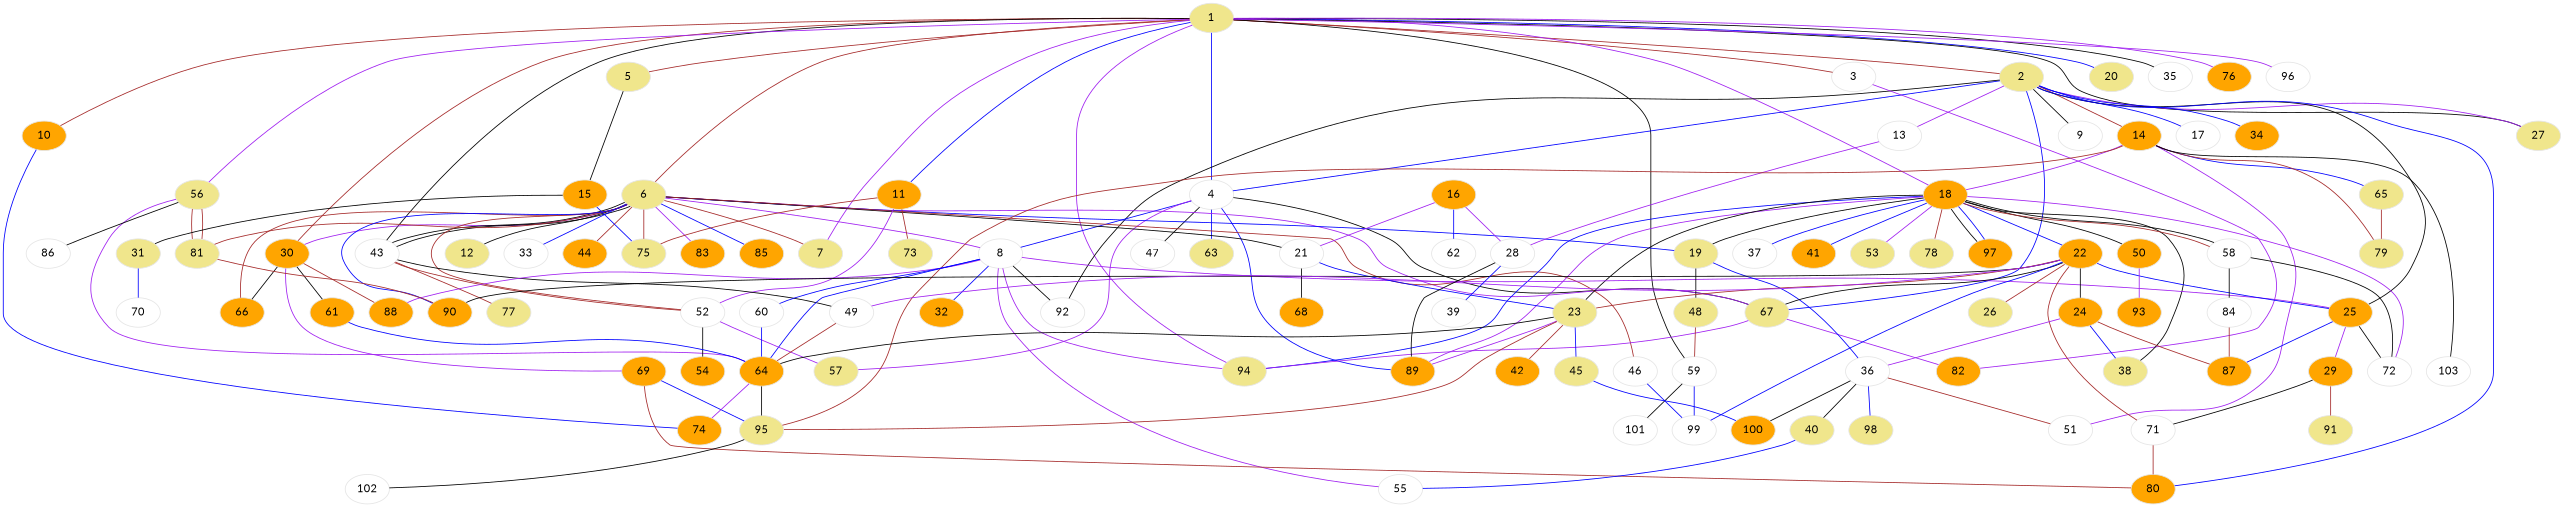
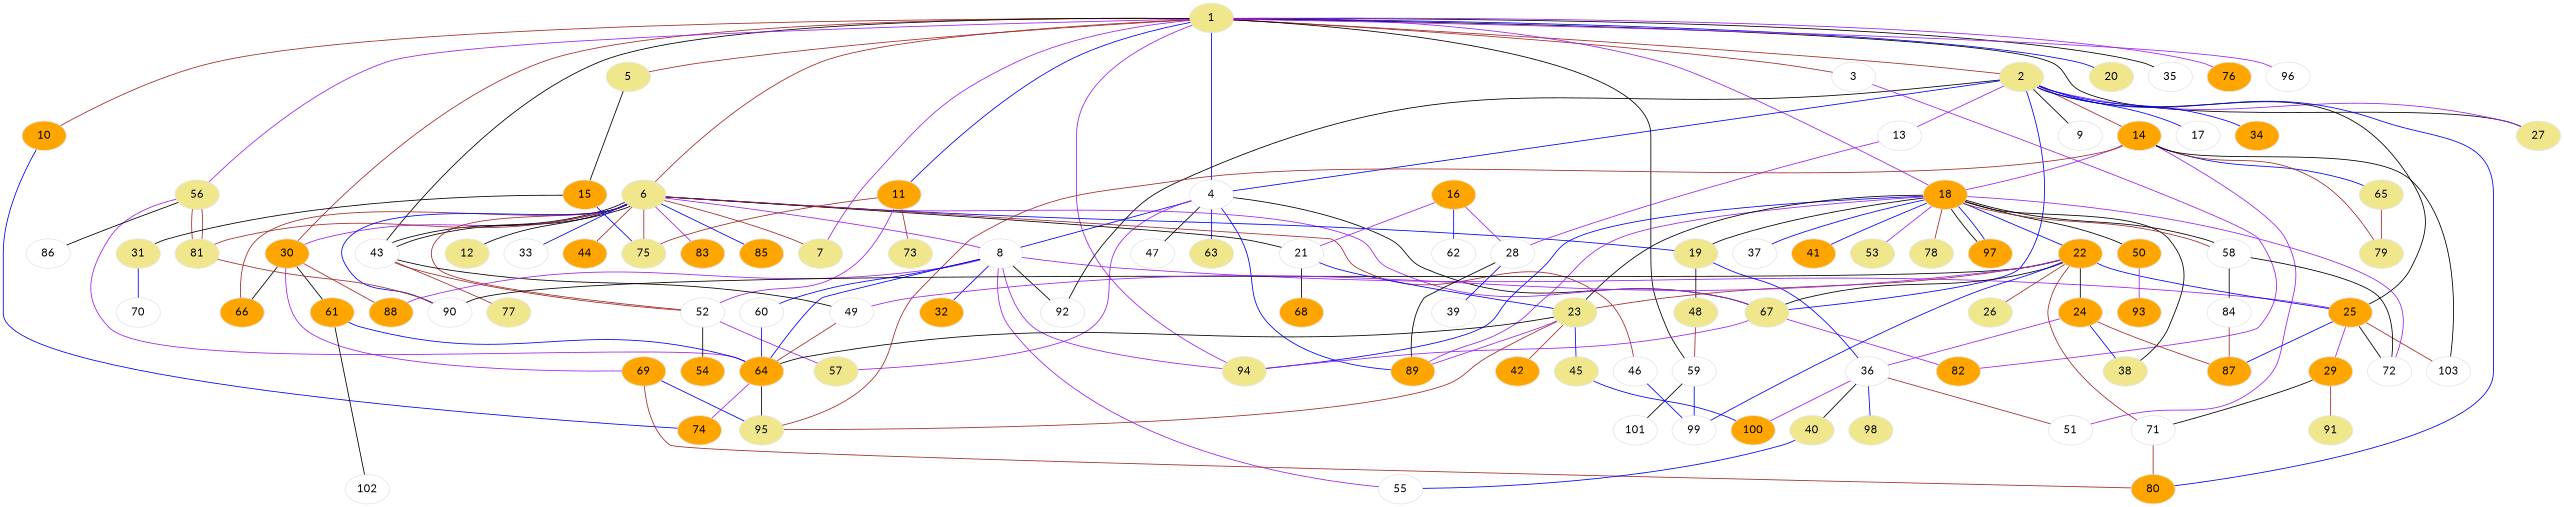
node "90": fillcolor orange -> white
edge "25" -- "103": added
edge "36" -- "100": color black -> purple
edge "95" -- "102": now "61" -- "102"
